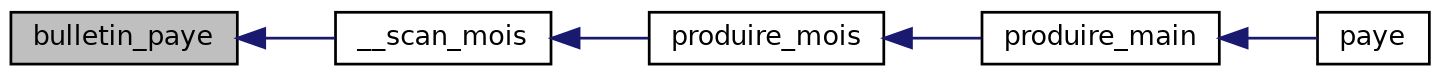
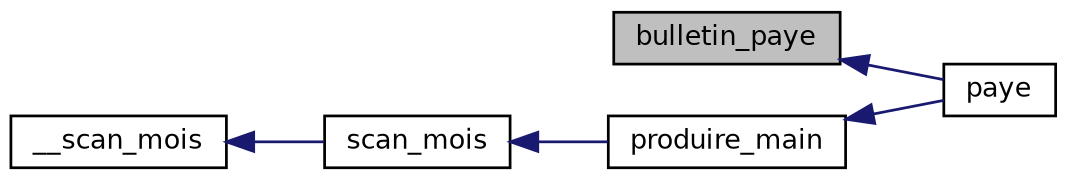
edge "__scan_mois" -> "bulletin_paye": now "paye" -> "bulletin_paye"
node "produire_mois": label "produire_mois" -> "scan_mois"
